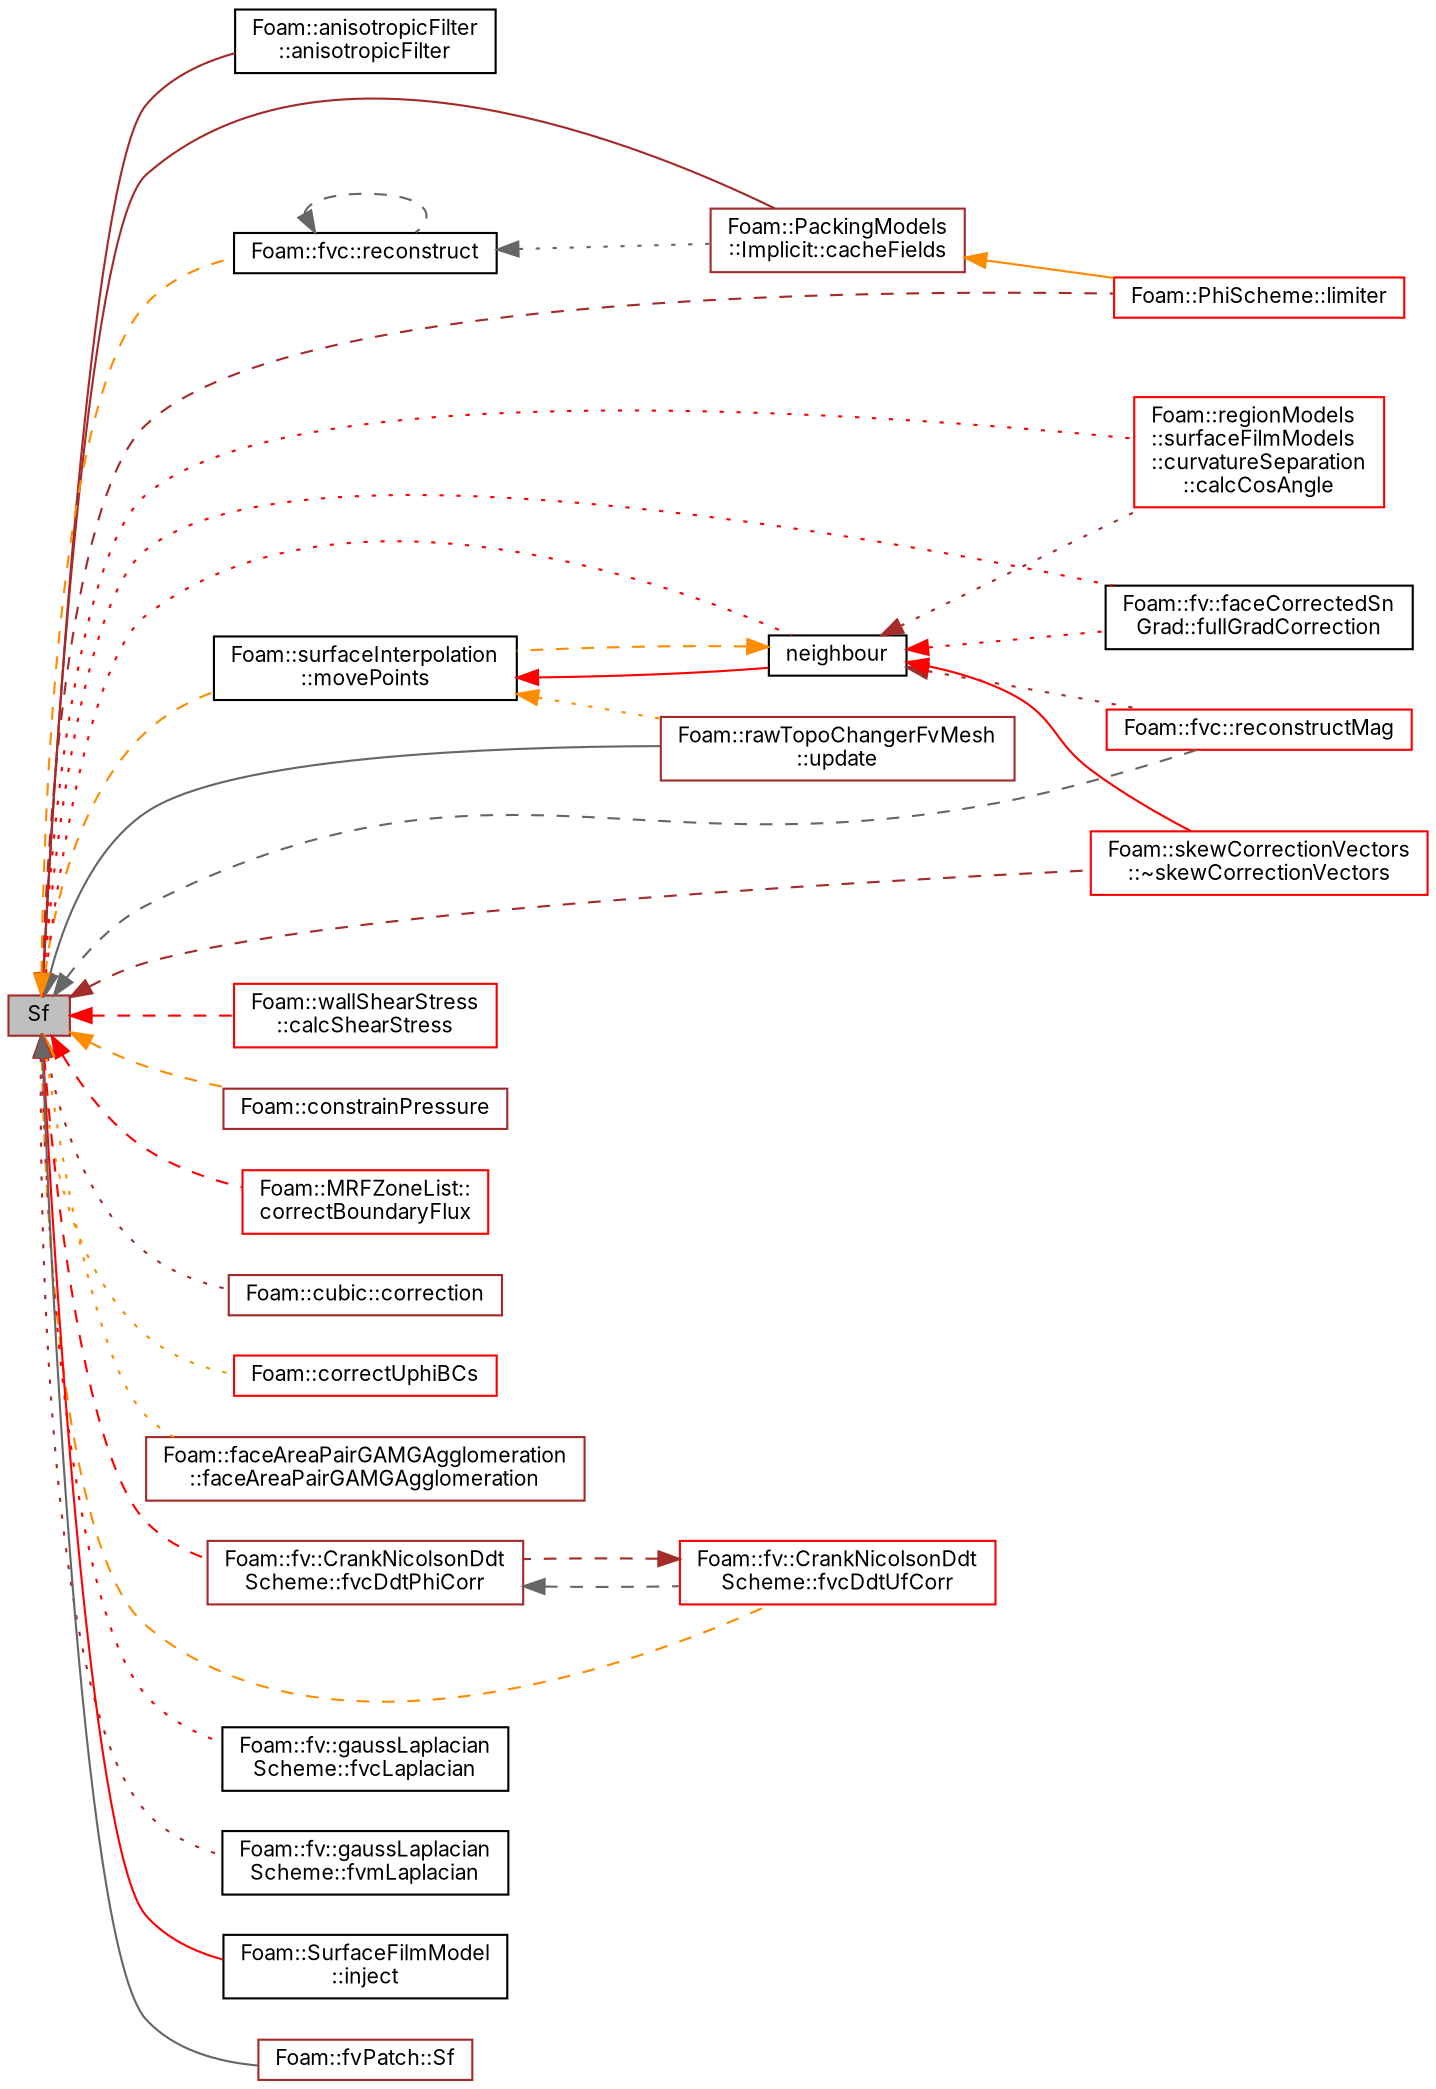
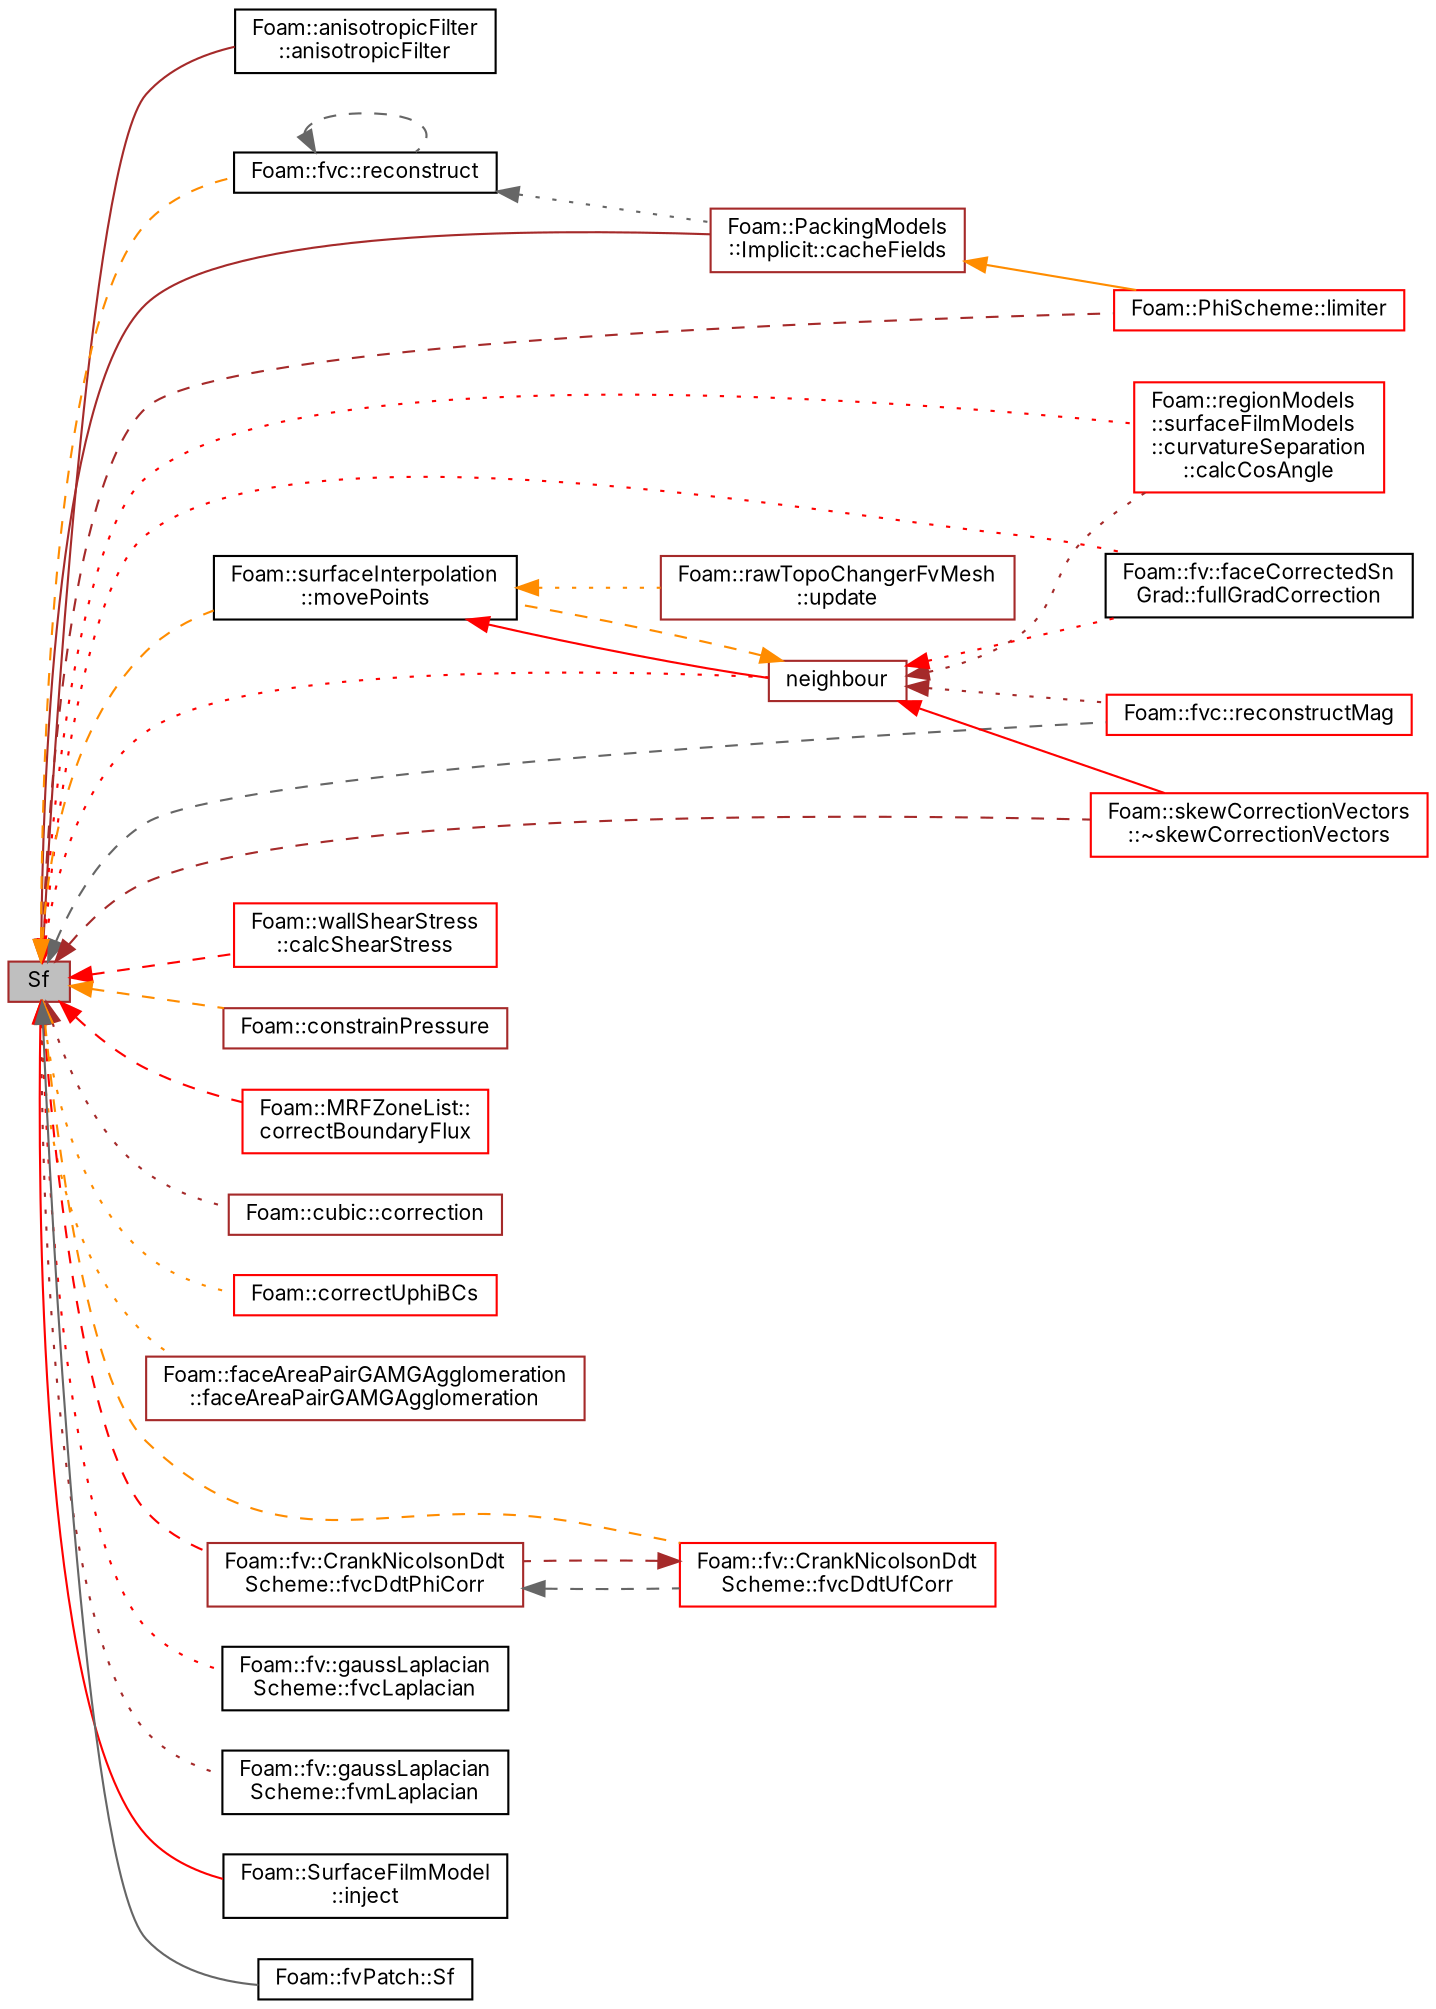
node "neighbour": color black -> brown
edge "Foam::rawTopoChangerFvMesh ::update" -> "Sf": removed
node "Foam::fvPatch::Sf": color brown -> black
